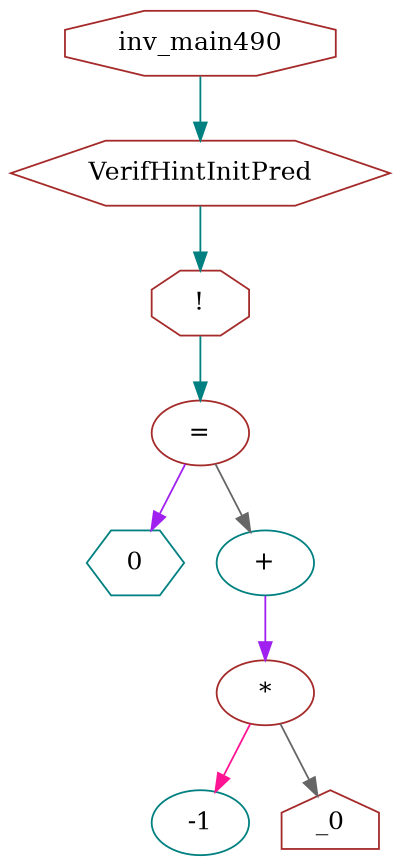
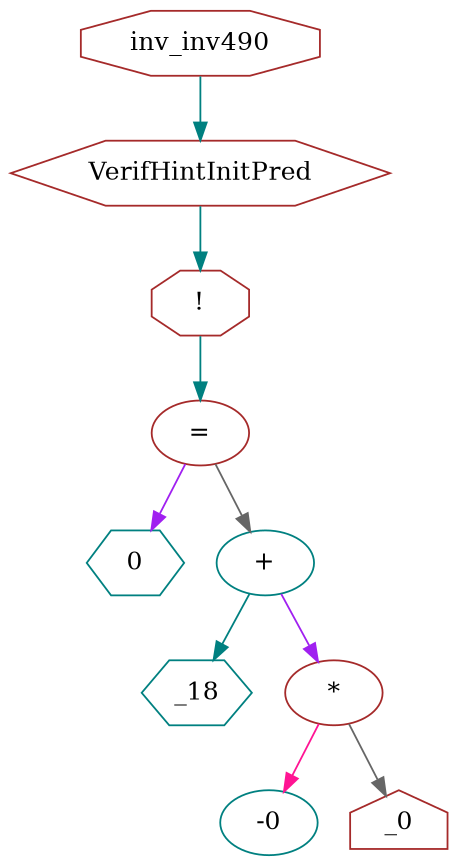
node "inv_main490": label "inv_main490" -> "inv_inv490"
node "_18": added
node "-1": label "-1" -> "-0"
